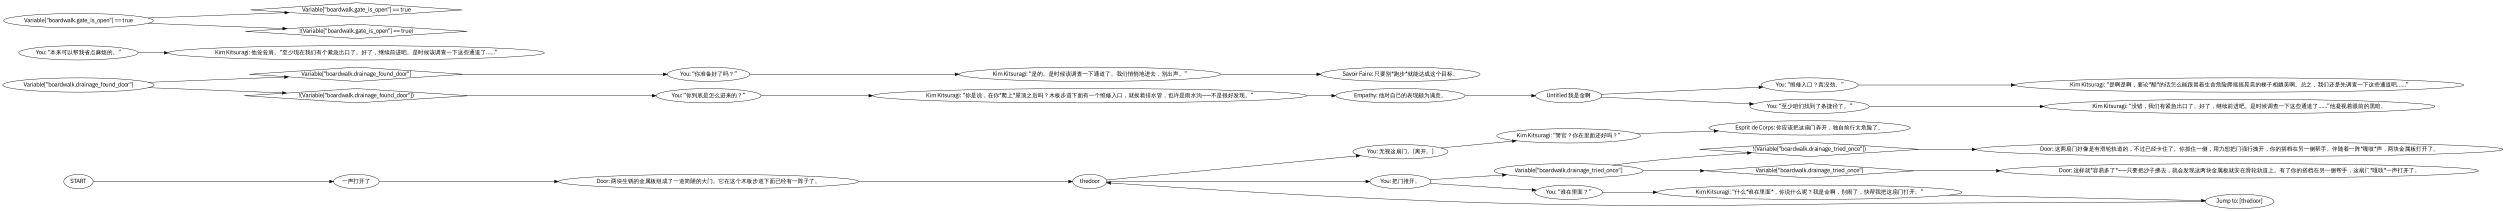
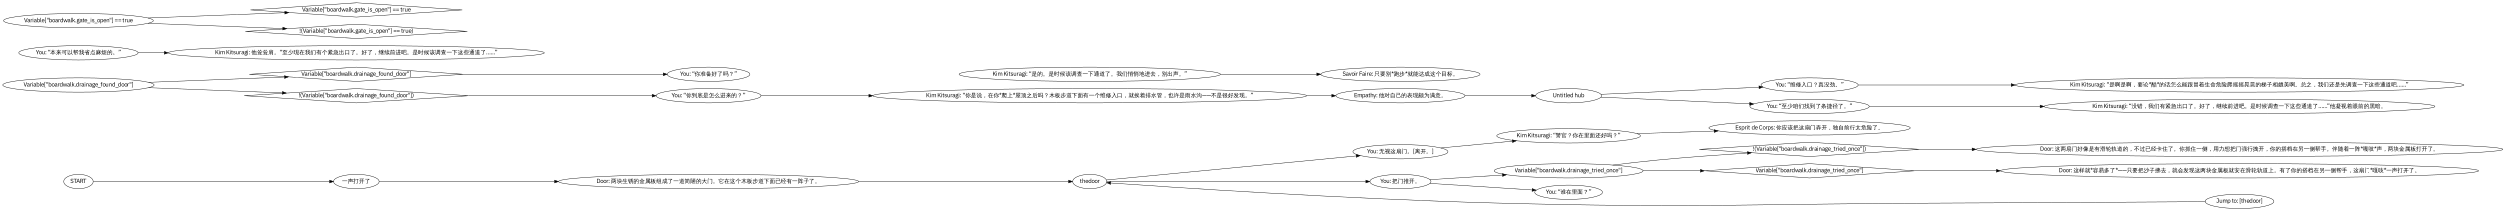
edge "You: “你准备好了吗？”" -> "Kim Kitsuragi: “是的。是时候该调查一下通道了。我们悄悄地进去，别出声。”": removed
node "Untitled 我是金啊": label "Untitled 我是金啊" -> "Untitled hub"
node "Kim Kitsuragi: “什么*谁在里面*，你说什么呢？我是金啊，别闹了，快帮我把这扇门打开。”": removed
